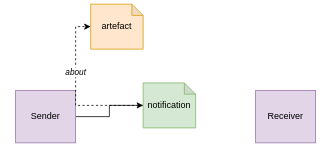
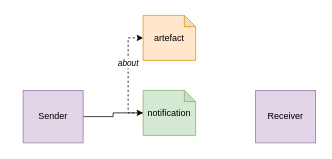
node "artefact": moved (117, 27) -> (169, 38)
node "notification": moved (169, 105) -> (169, 113)
node "Sender": moved (45, 117) -> (53, 117)
